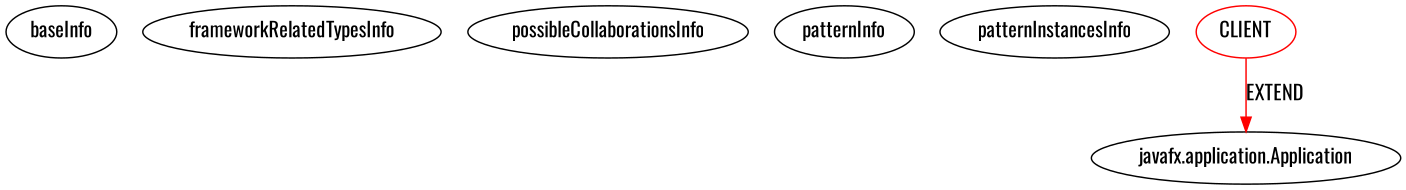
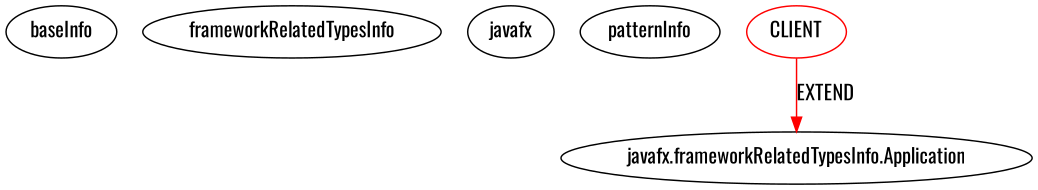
node "possibleCollaborationsInfo": label "possibleCollaborationsInfo" -> "javafx"
node "patternInstancesInfo": removed
node "javafx.application.Application": label "javafx.application.Application" -> "javafx.frameworkRelatedTypesInfo.Application"
